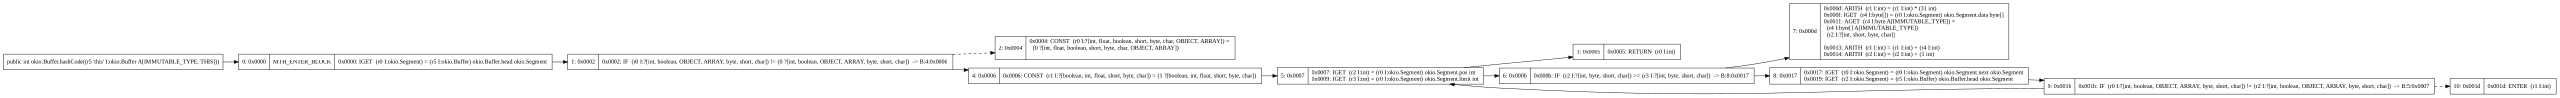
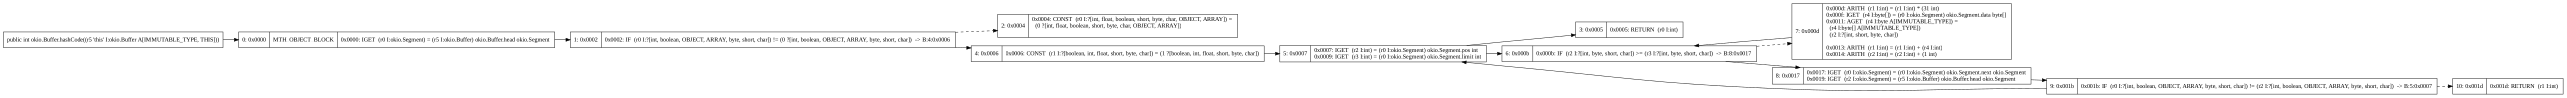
edge "7: 0x000d" -> "6: 0x000b": added
node "0: 0x0000": text "MTH_ENTER_BLOCK" -> "MTH_OBJECT_BLOCK"
edge "6: 0x000b" -> "7: 0x000d": style solid -> dashed
node "10: 0x001d": text "0x001d: ENTER  (r1 I:int)" -> "0x001d: RETURN  (r1 I:int)"
